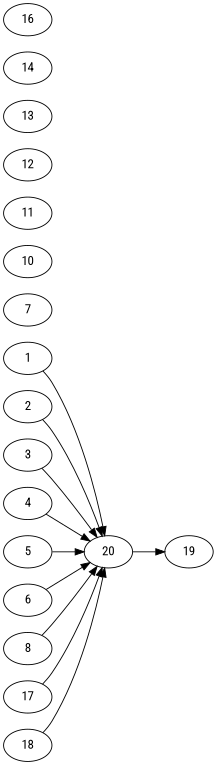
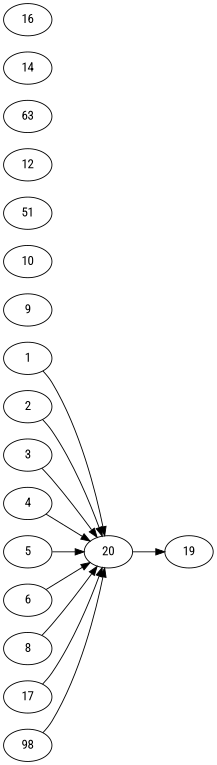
node "13": label "13" -> "63"
node "11": label "11" -> "51"
node "7": label "7" -> "9"
node "18": label "18" -> "98"
